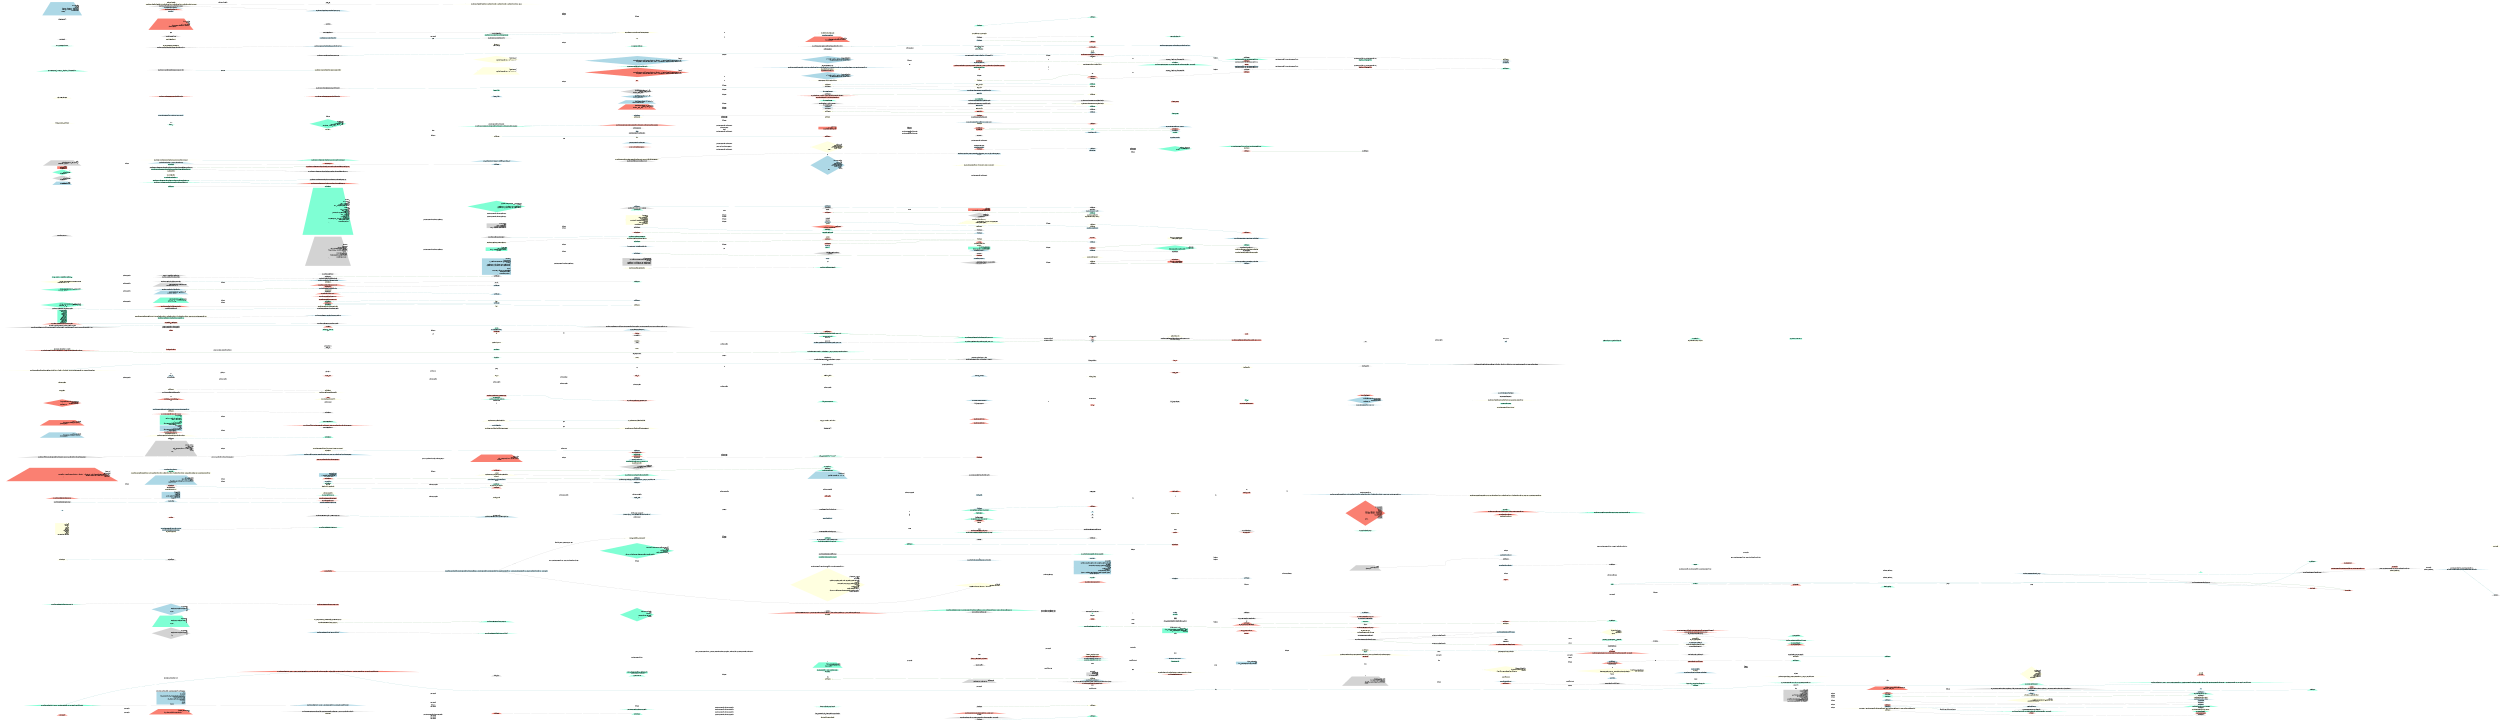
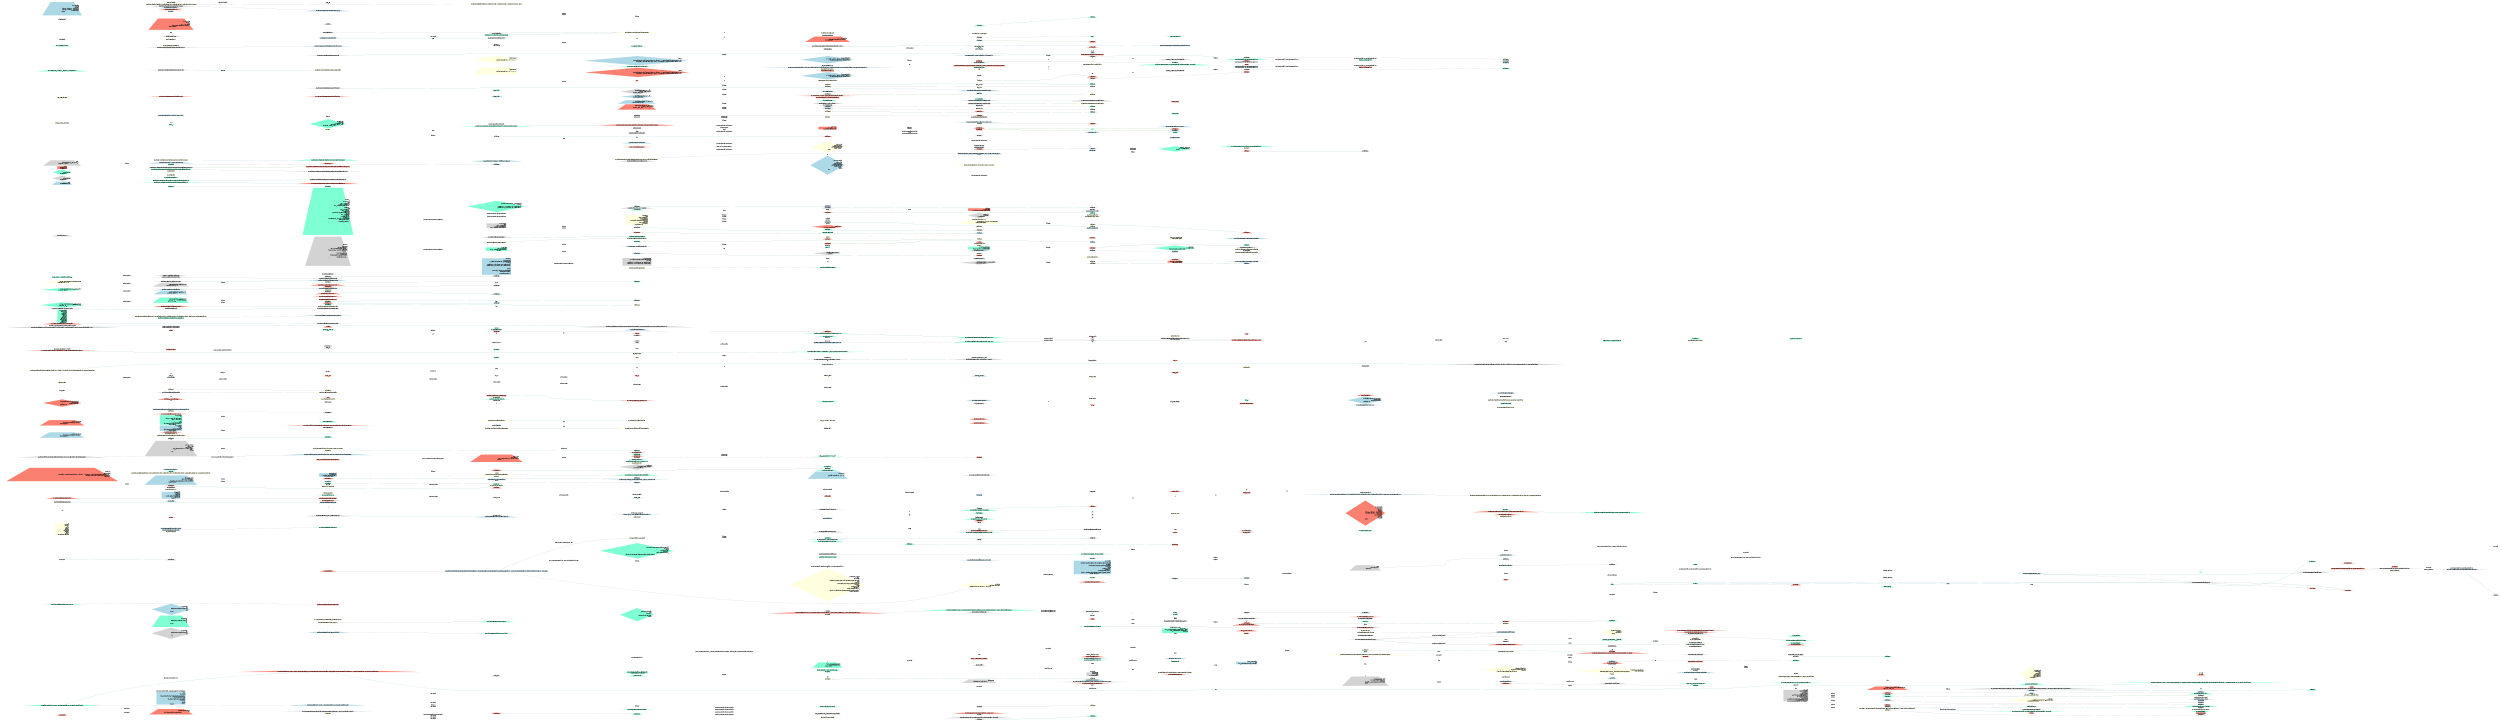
node "return specification.Tag == SpecificationType.Option;": removed
